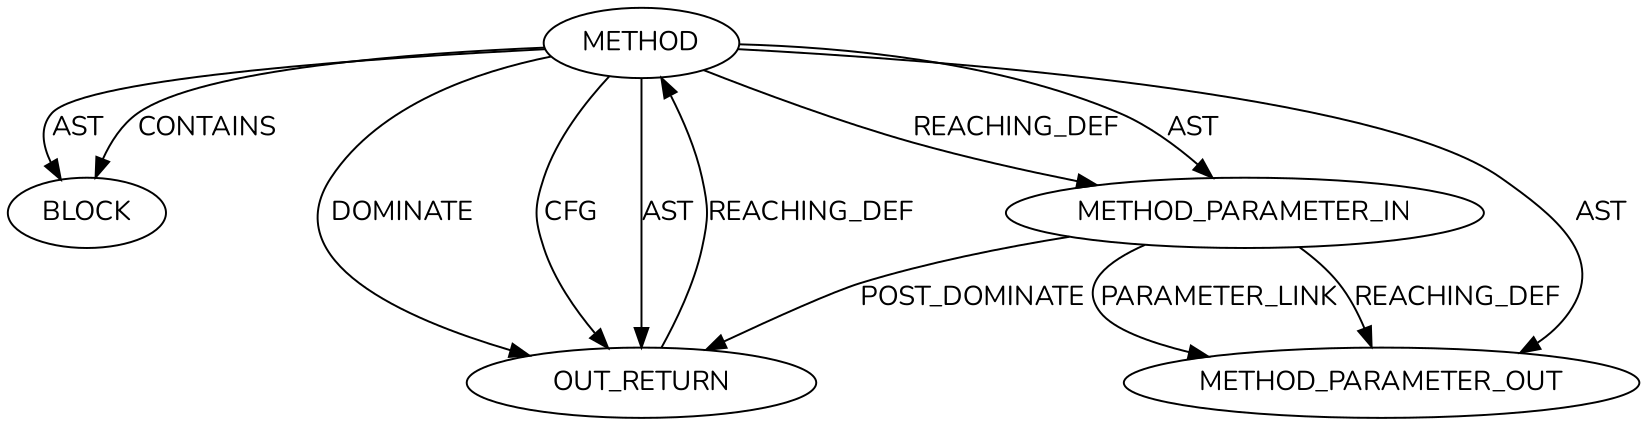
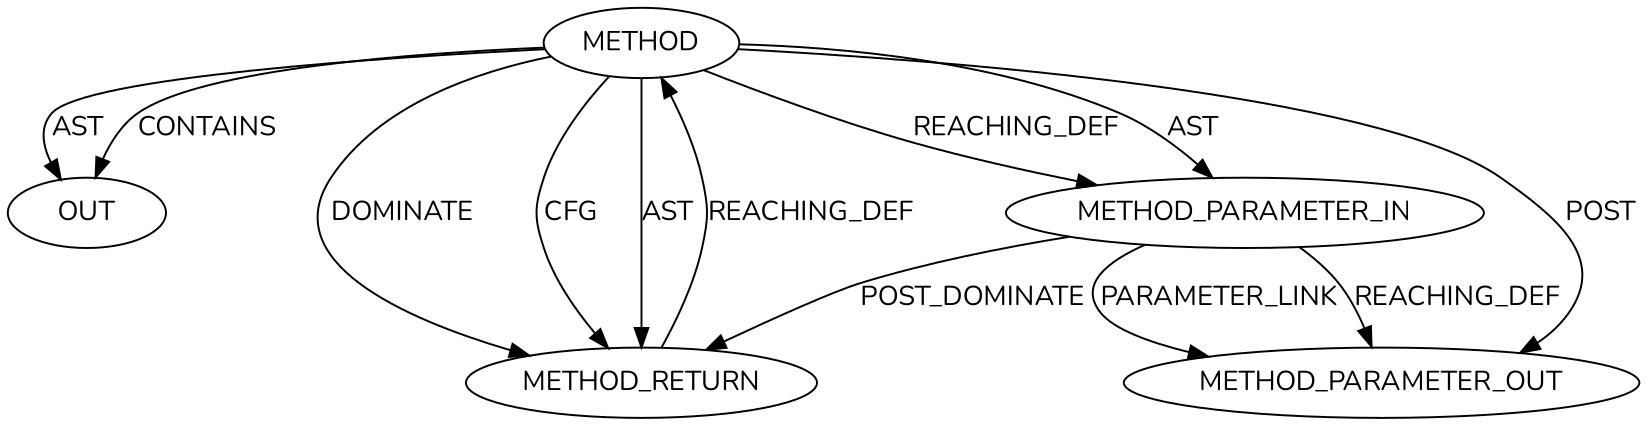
node "BLOCK": label "BLOCK" -> "OUT"
edge "METHOD" -> "METHOD_PARAMETER_OUT": label "AST" -> "POST"
node "OUT_RETURN": label "OUT_RETURN" -> "METHOD_RETURN"
